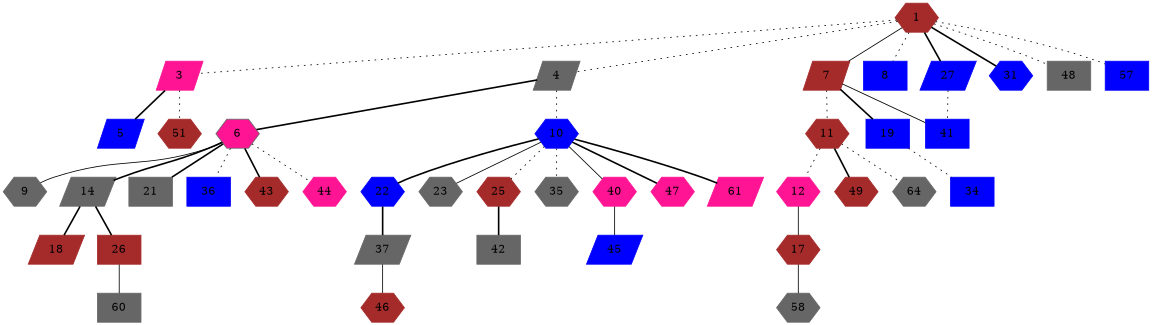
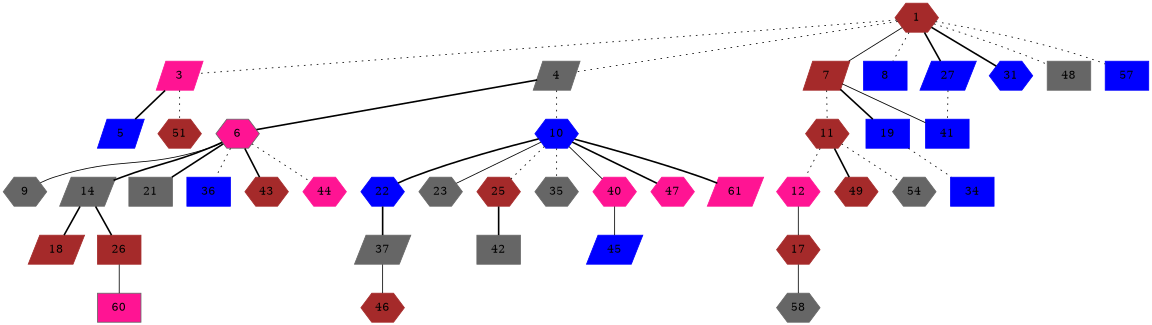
node "64": label "64" -> "54"
node "60": fillcolor gray40 -> deeppink
